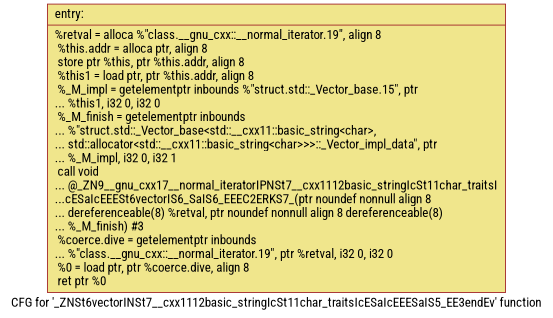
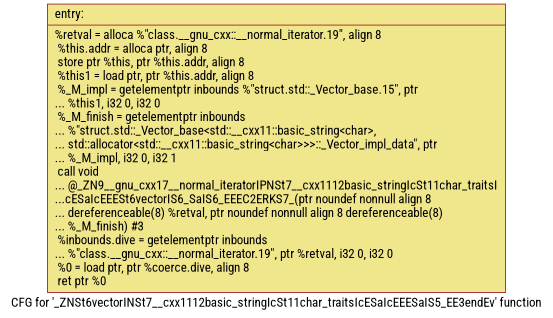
node "entry:": text "%coerce.dive = getelementptr inbounds" -> "%inbounds.dive = getelementptr inbounds"
